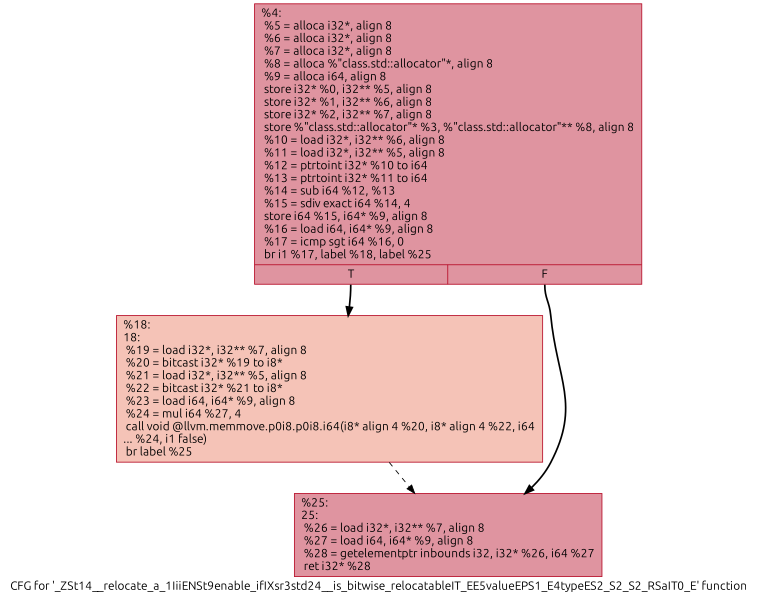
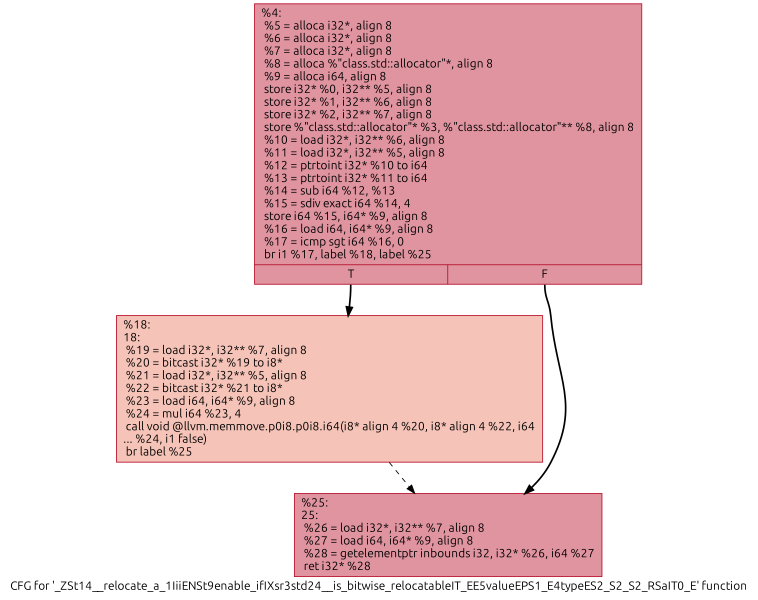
node "%18:": text "%24 = mul i64 %27, 4" -> "%24 = mul i64 %23, 4"
